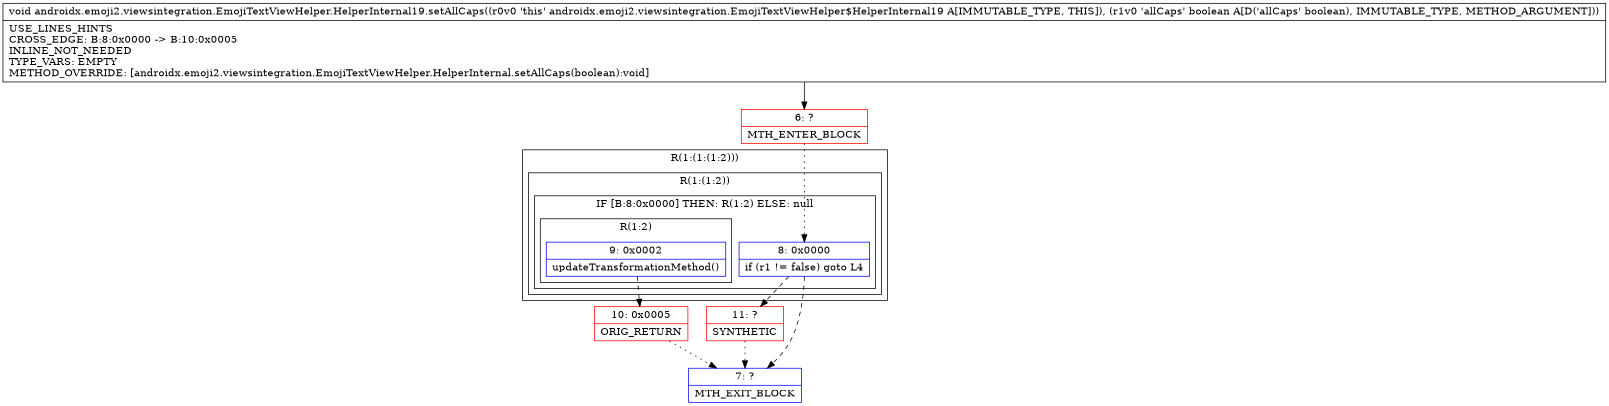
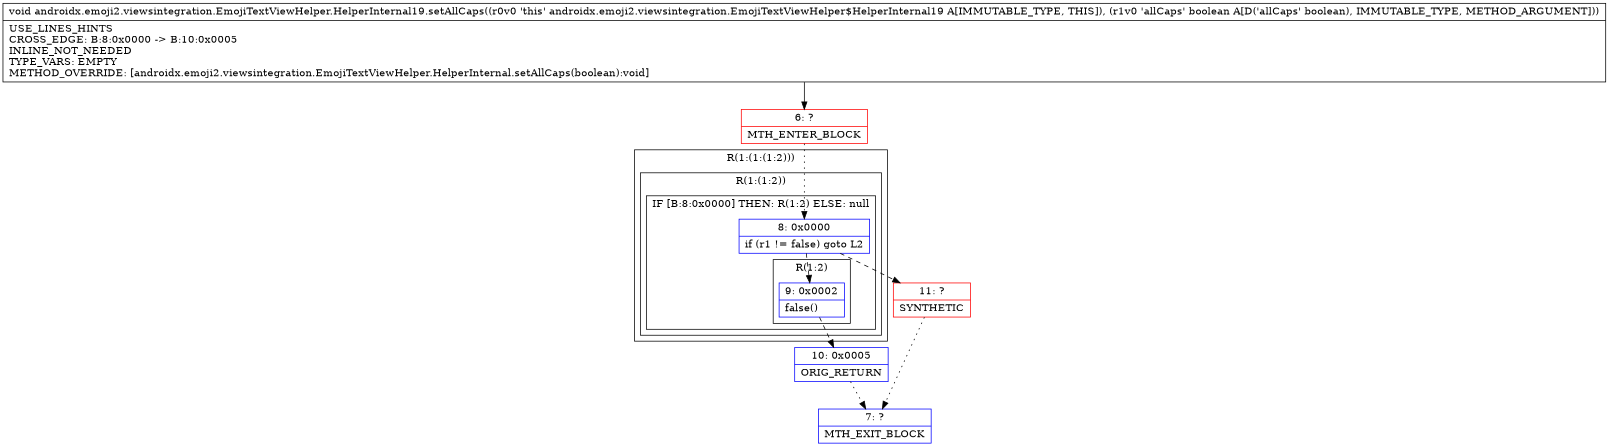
node "9: 0x0002": text "updateTransformationMethod()" -> "false()"
node "8: 0x0000": text "if (r1 != false) goto L4" -> "if (r1 != false) goto L2"
edge "8: 0x0000" -> "7: ?": now "8: 0x0000" -> "9: 0x0002"
node "10: 0x0005": color red -> blue
